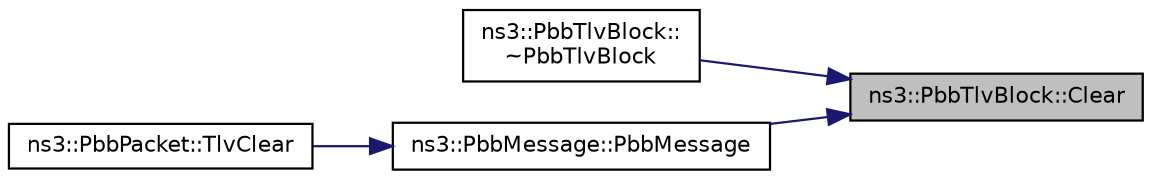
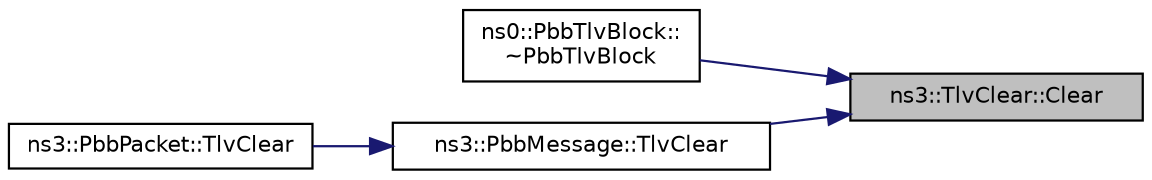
node "ns3::PbbTlvBlock:: ~PbbTlvBlock": label "ns3::PbbTlvBlock:: ~PbbTlvBlock" -> "ns0::PbbTlvBlock:: ~PbbTlvBlock"
node "ns3::PbbTlvBlock::Clear": label "ns3::PbbTlvBlock::Clear" -> "ns3::TlvClear::Clear"
node "ns3::PbbMessage::PbbMessage": label "ns3::PbbMessage::PbbMessage" -> "ns3::PbbMessage::TlvClear"
